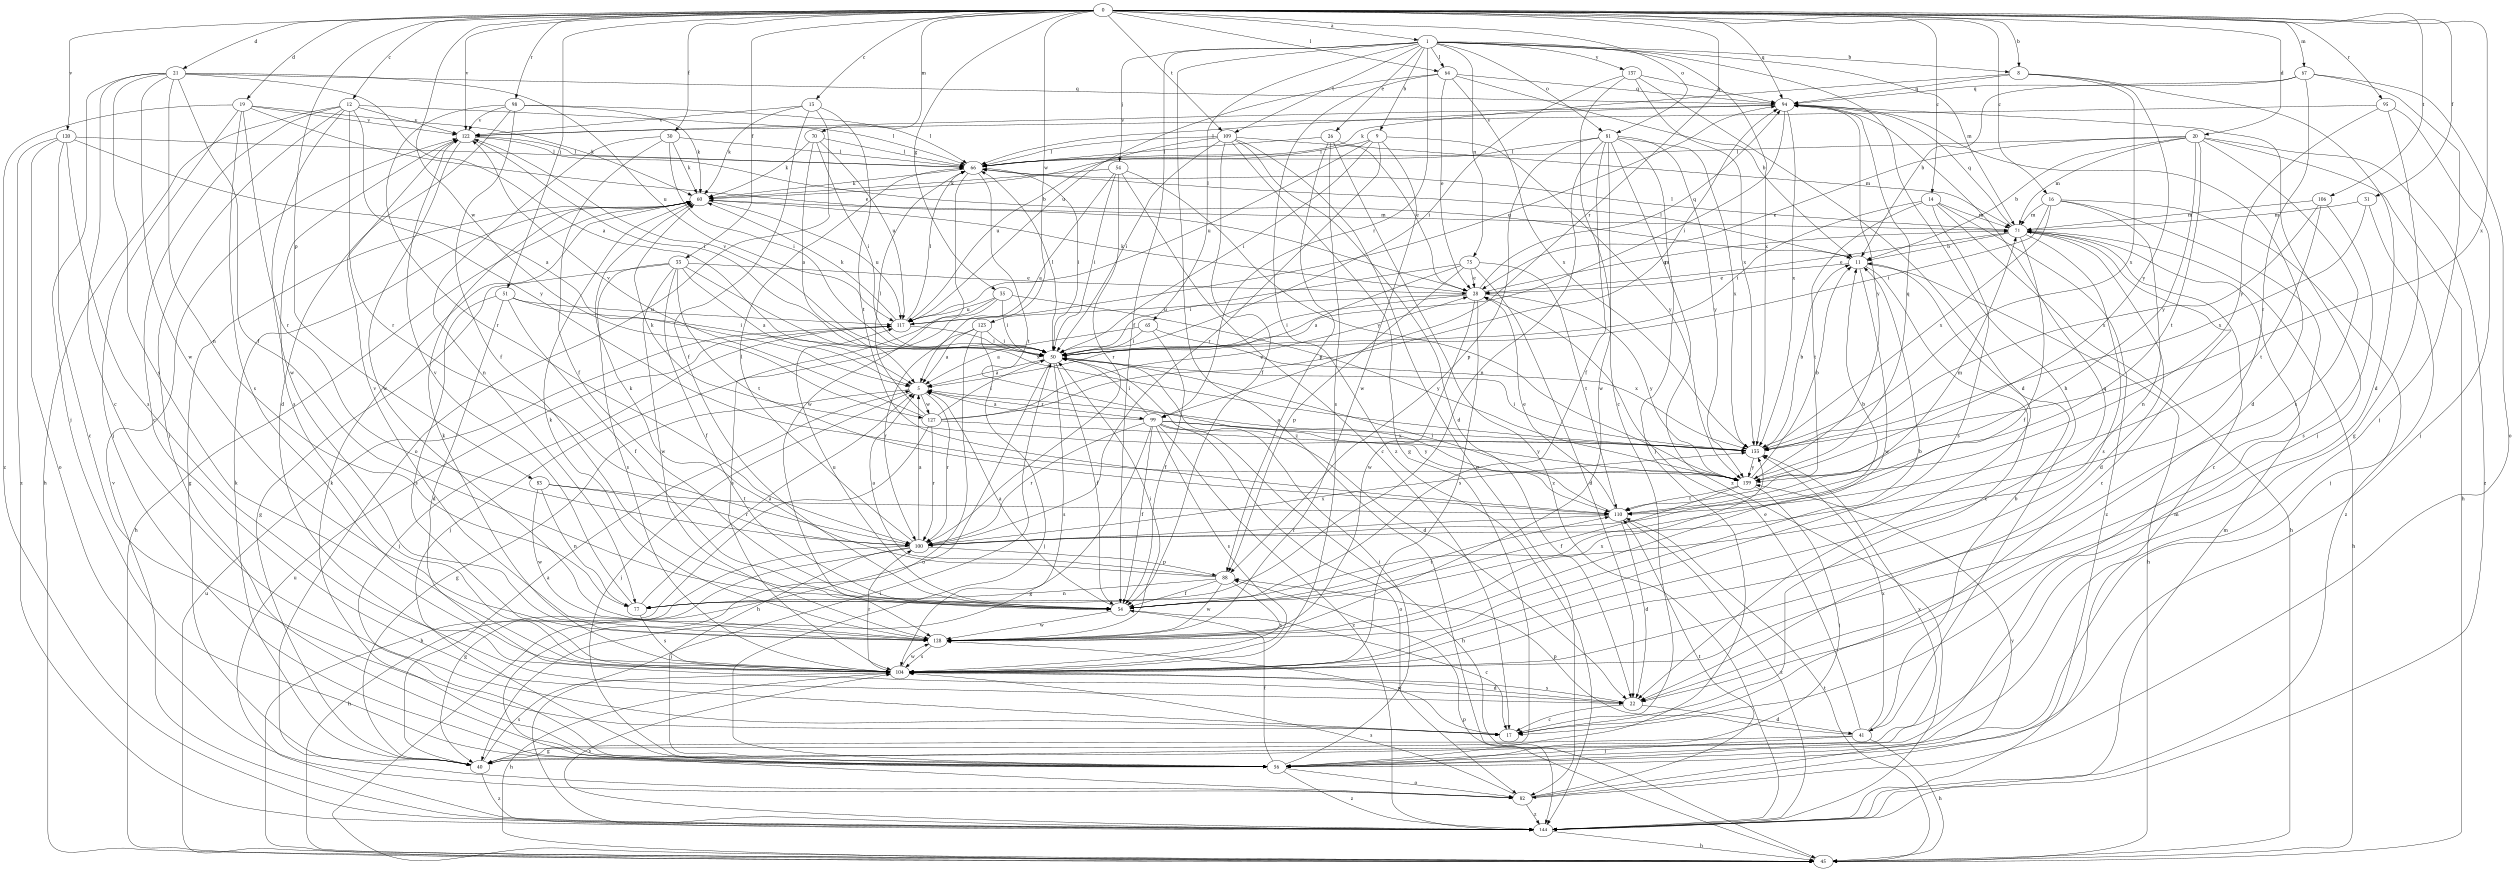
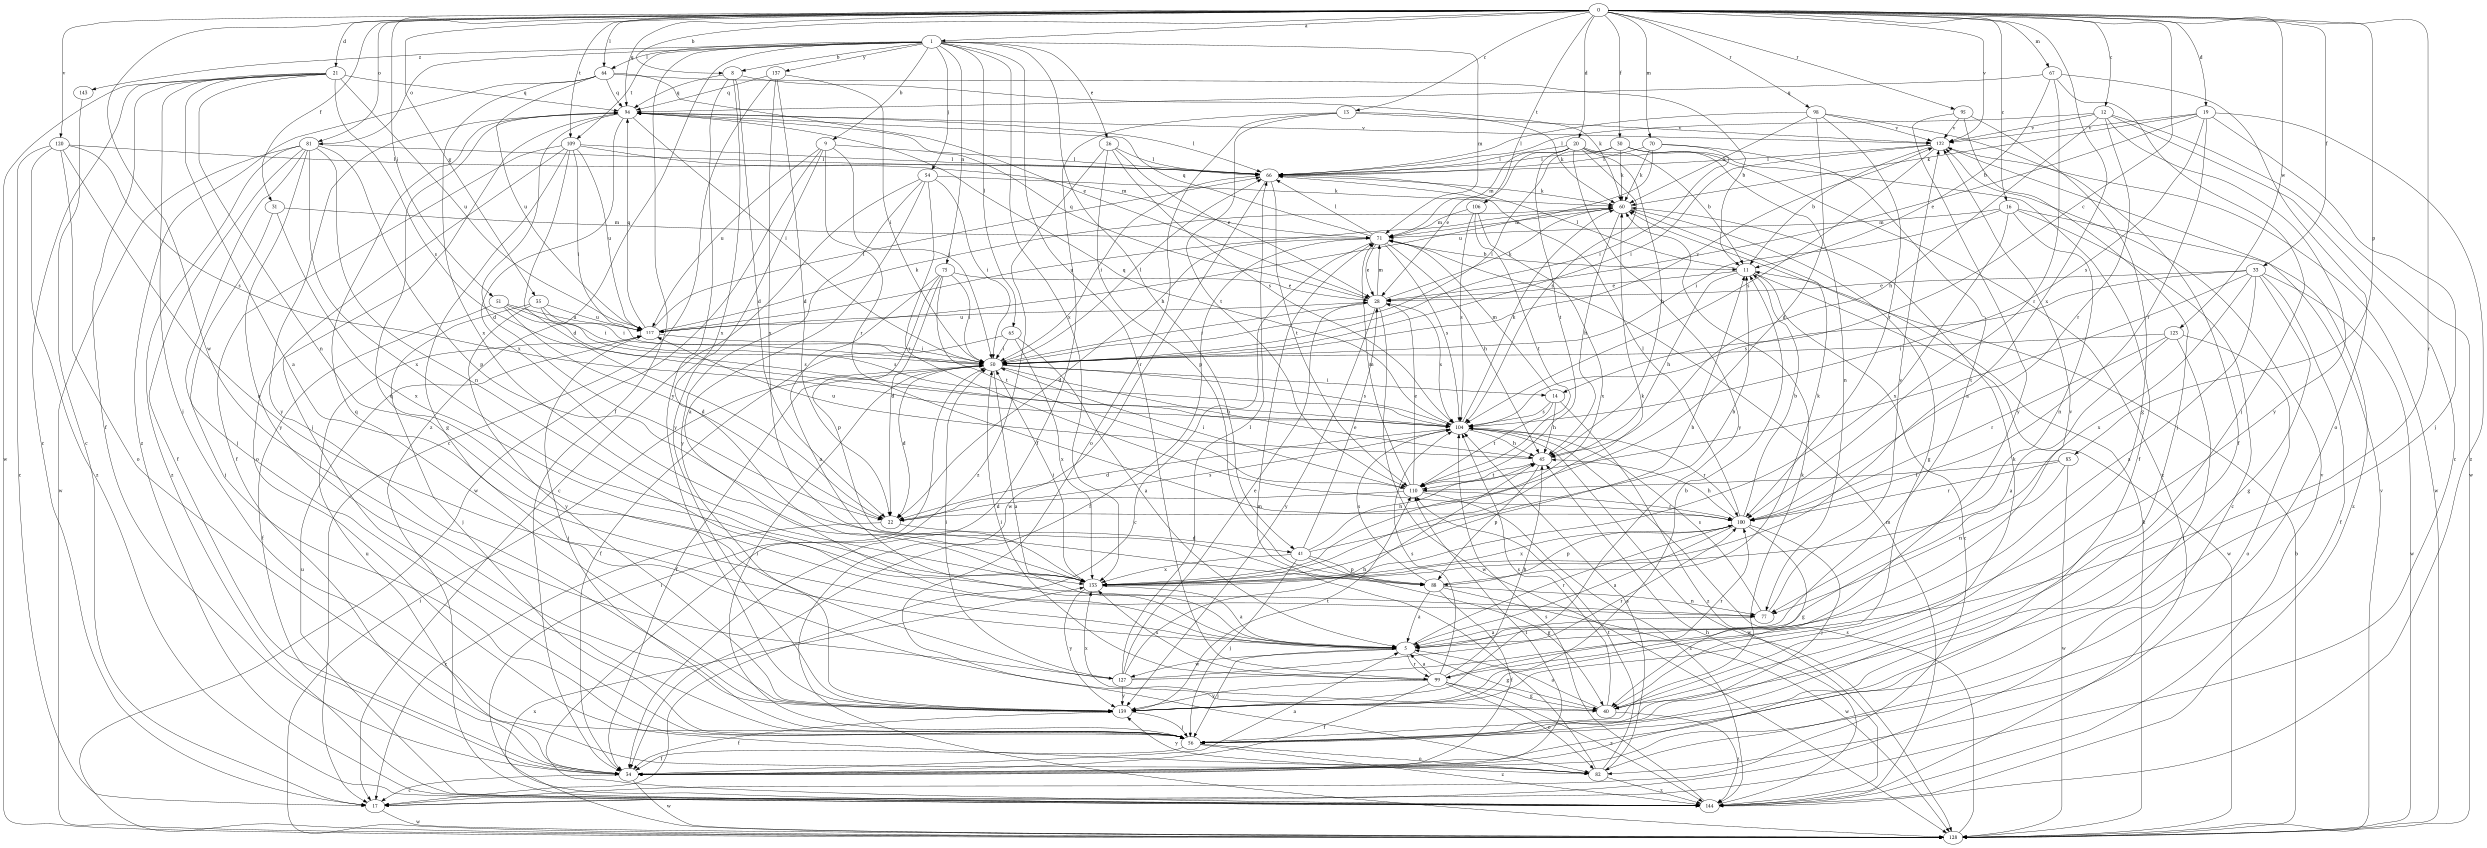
node "143": added
edge "14" -> "50": reversed
edge "12" -> "56": removed, label "j"
